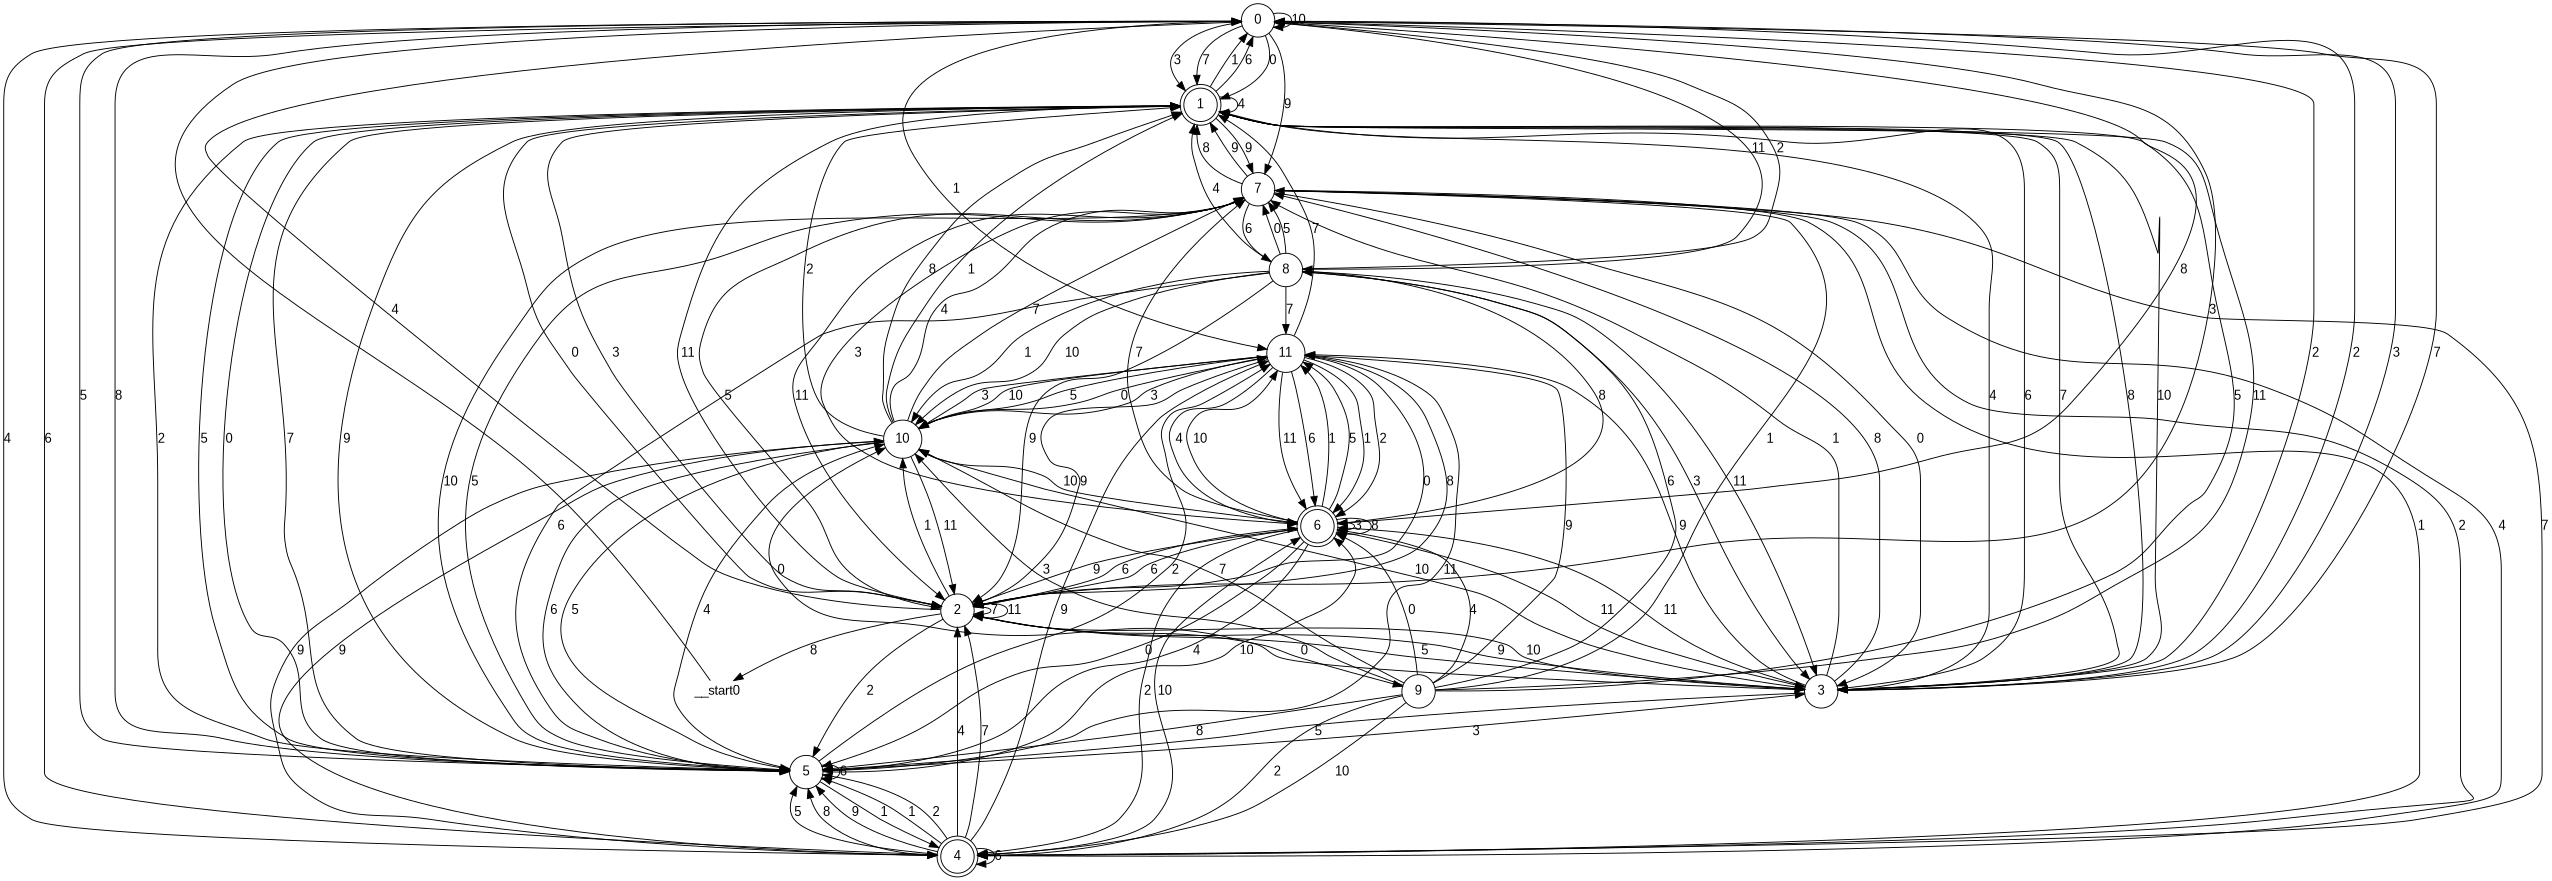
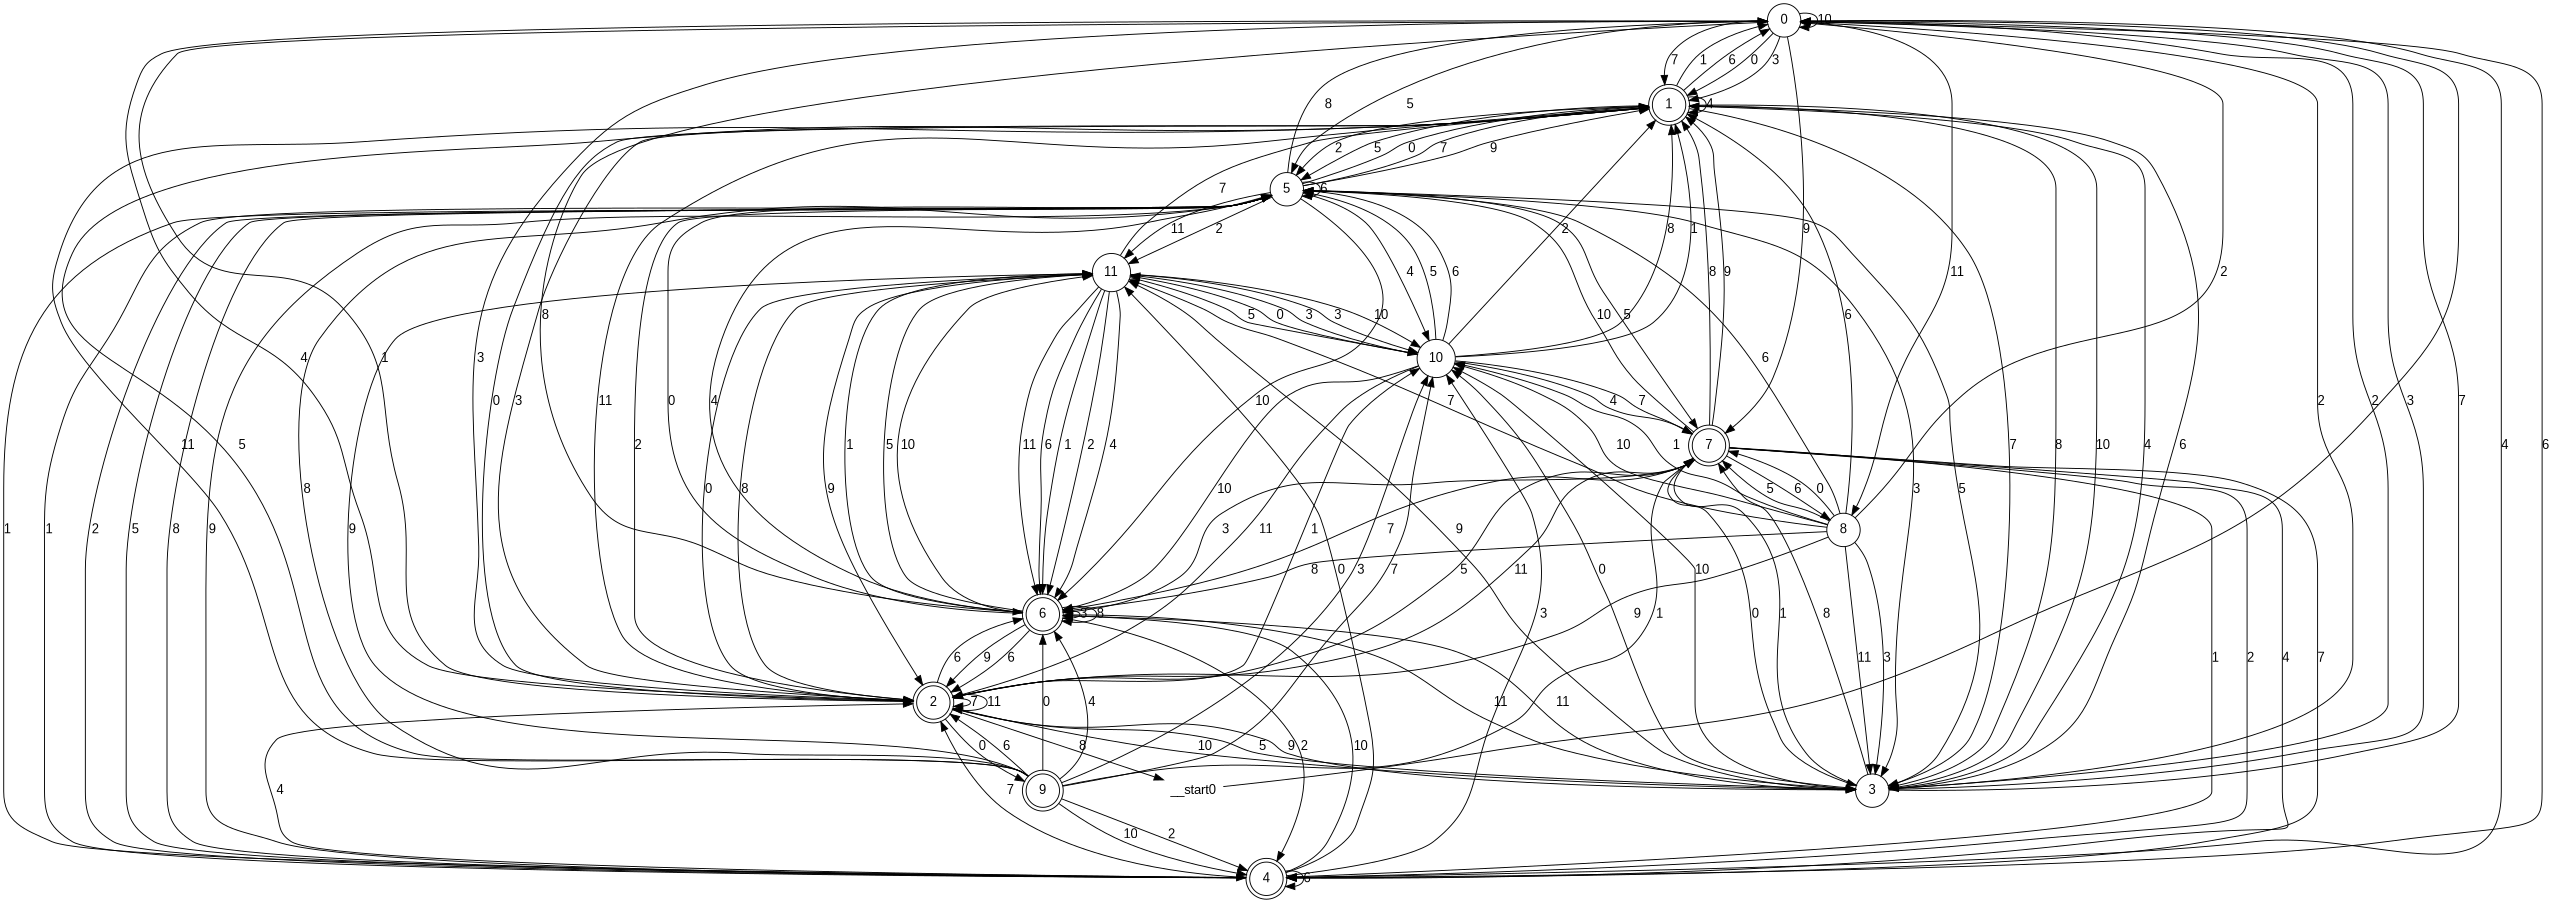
edge "1" -> "7": removed, label "9"
edge "0" -> "11": now "0" -> "2"
edge "8" -> "1": label "4" -> "6"
node "7": shape circle -> doublecircle
edge "9" -> "8": now "9" -> "2"
node "2": shape circle -> doublecircle
edge "4" -> "11": label "9" -> "0"
edge "4" -> "10": label "9" -> "3"
node "9": shape circle -> doublecircle
edge "10" -> "4": removed, label "9"
